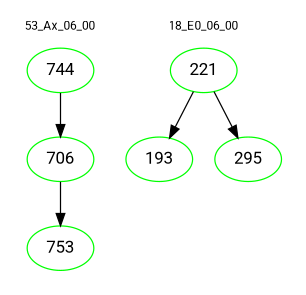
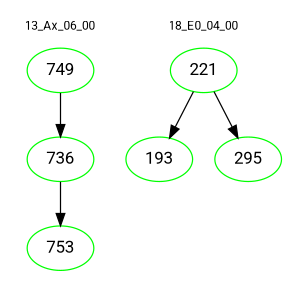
cluster "53_Ax_06_00": label "53_Ax_06_00" -> "13_Ax_06_00"
cluster "18_E0_06_00": label "18_E0_06_00" -> "18_E0_04_00"
node "744": label "744" -> "749"
node "706": label "706" -> "736"
